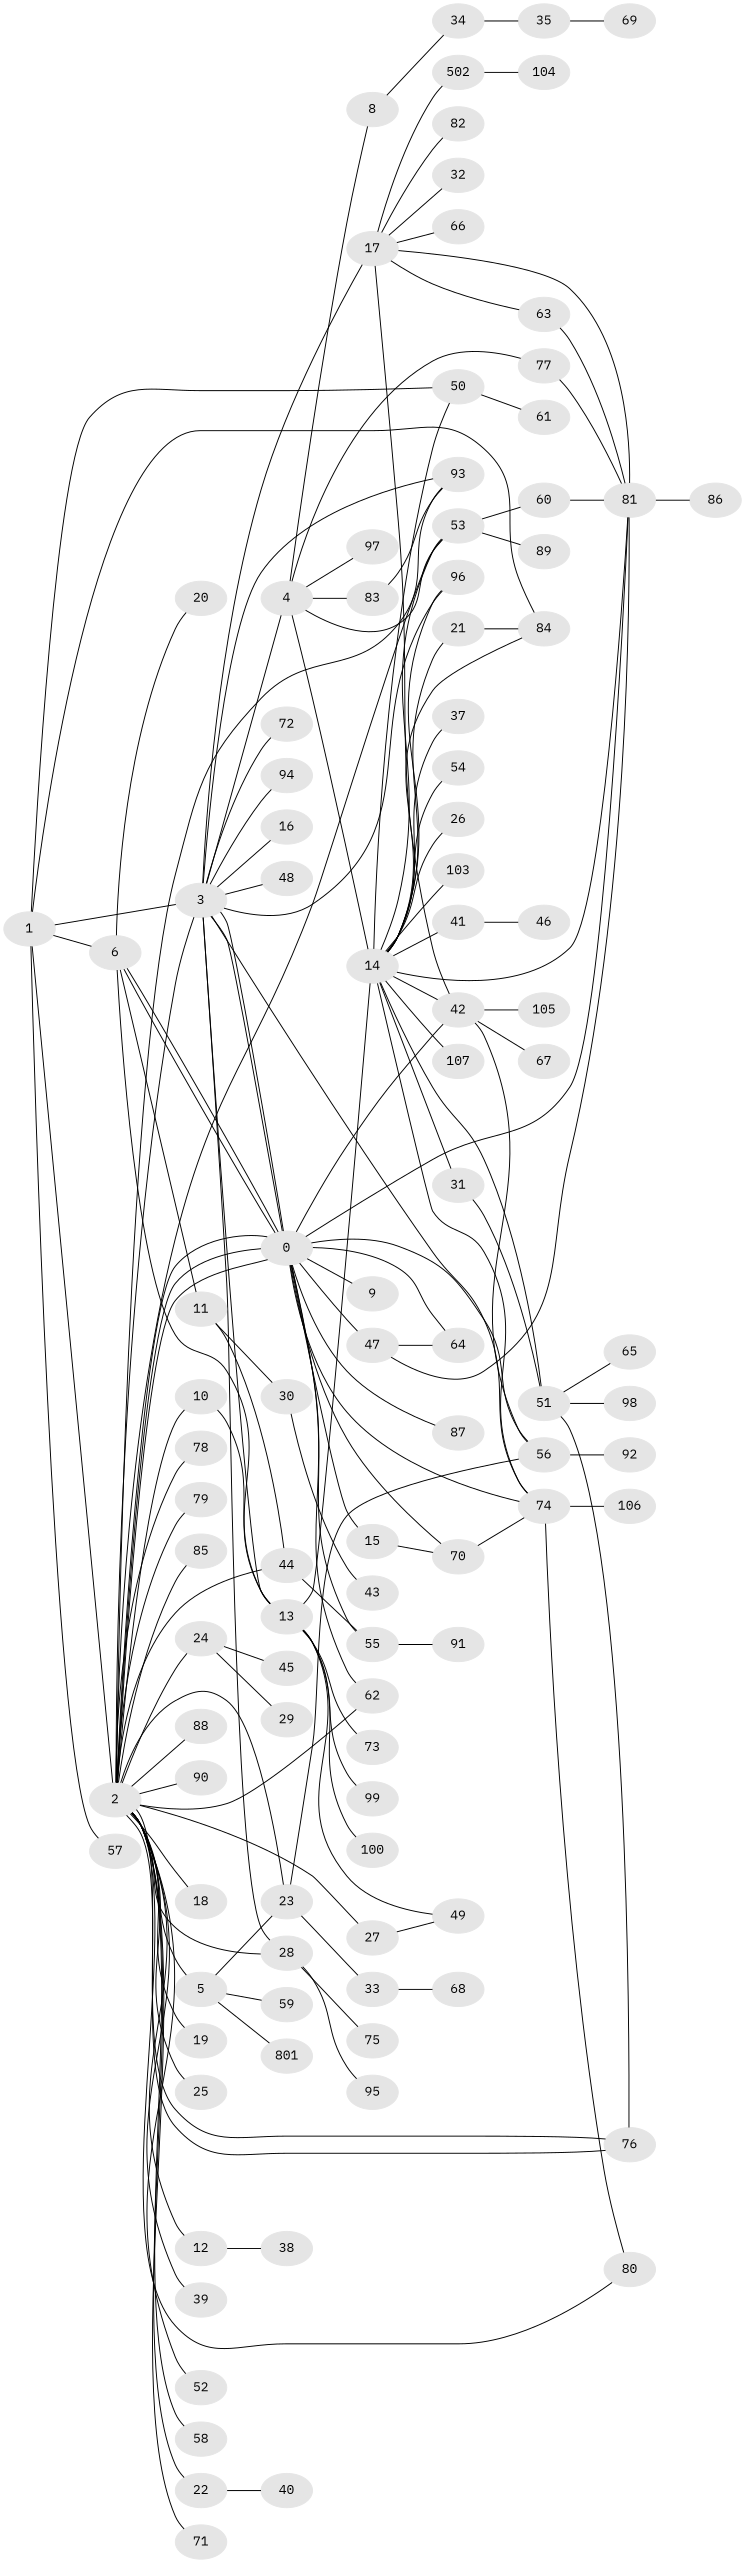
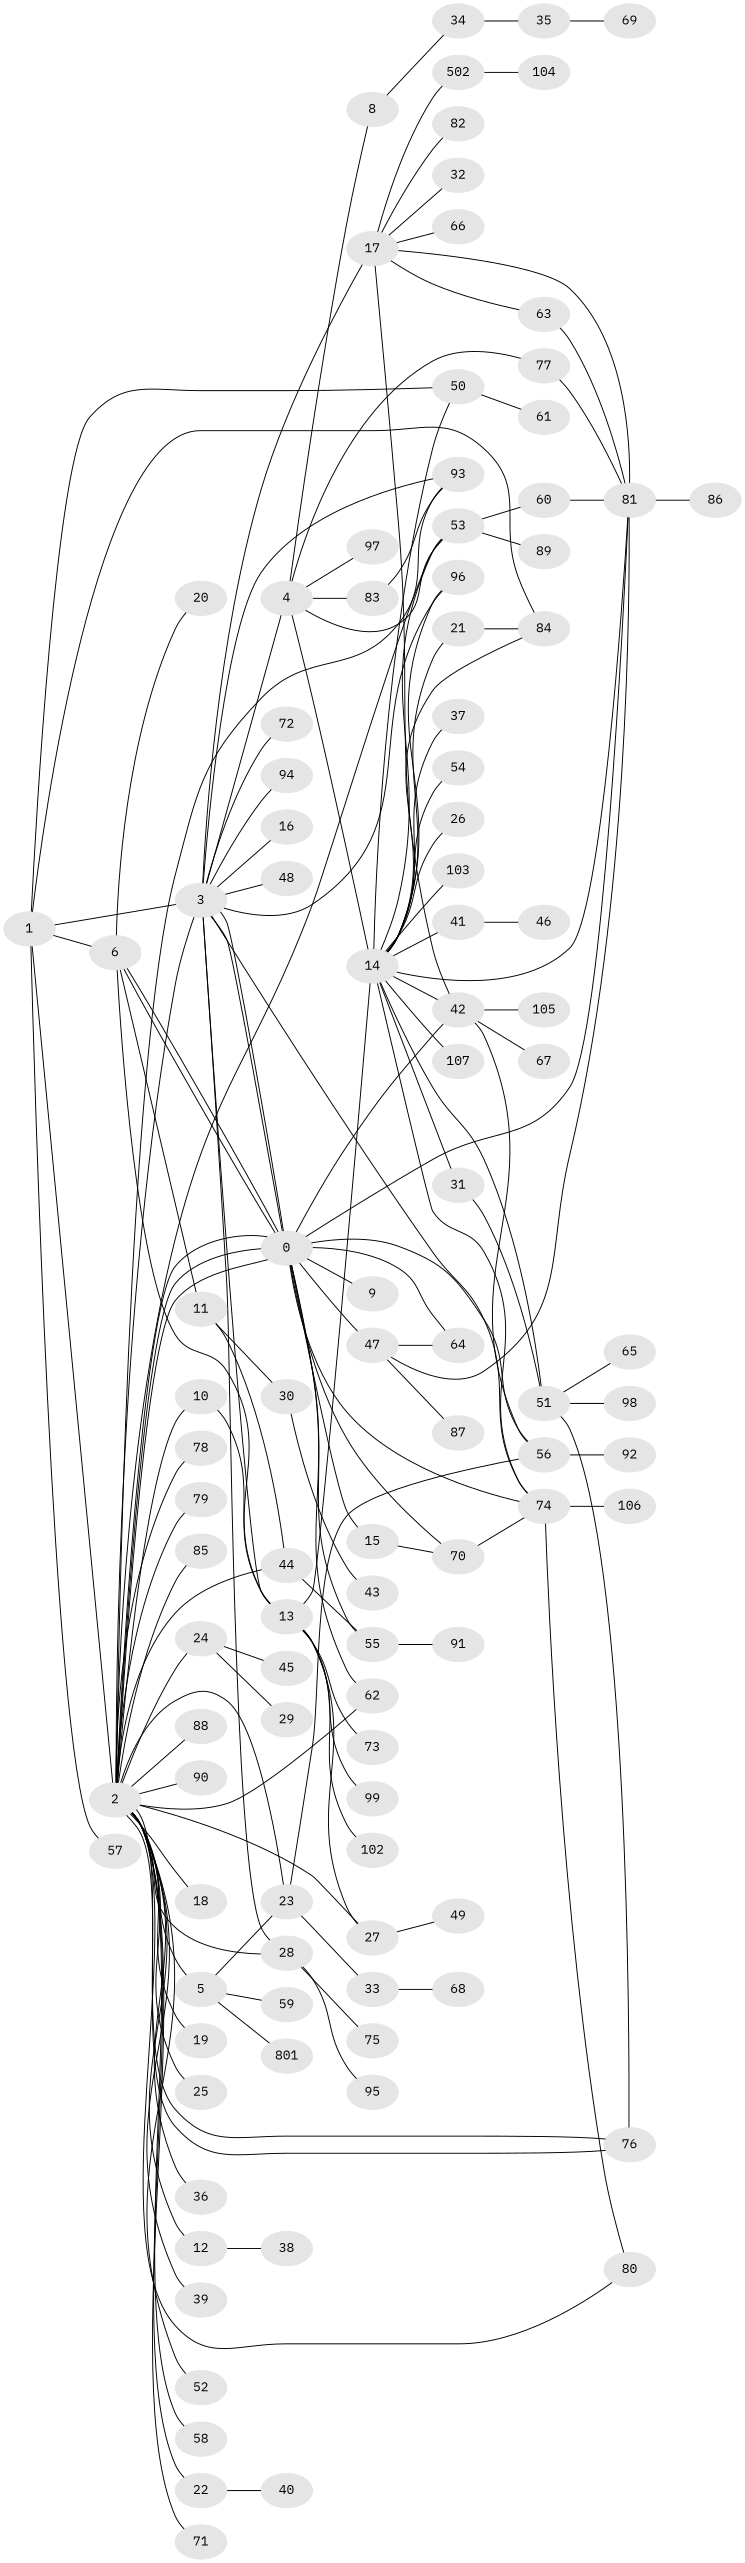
edge "0" -- "87": now "47" -- "87"
edge "13" -- "49": now "13" -- "27"
node "100": label "100" -> "102"
node "36": added
